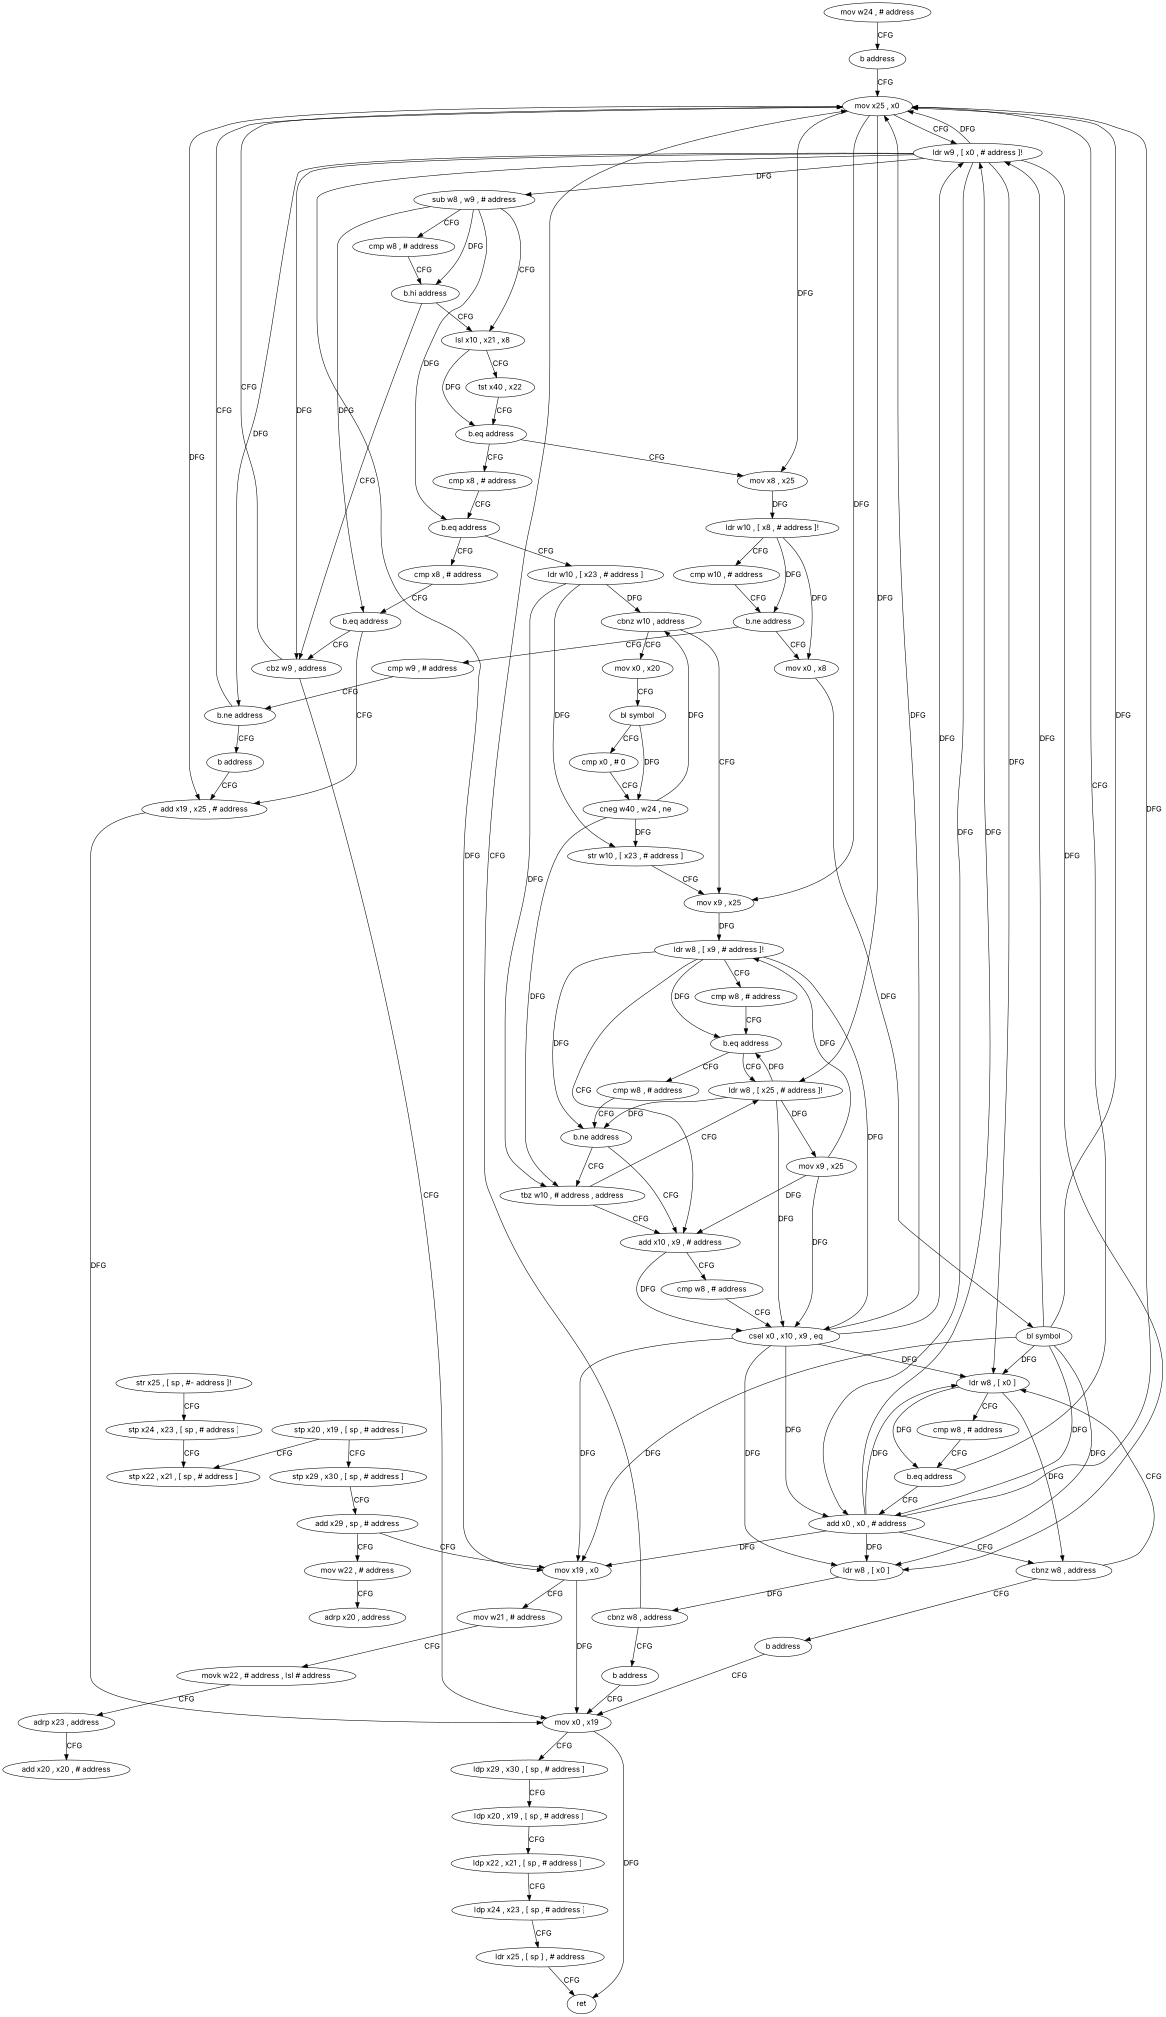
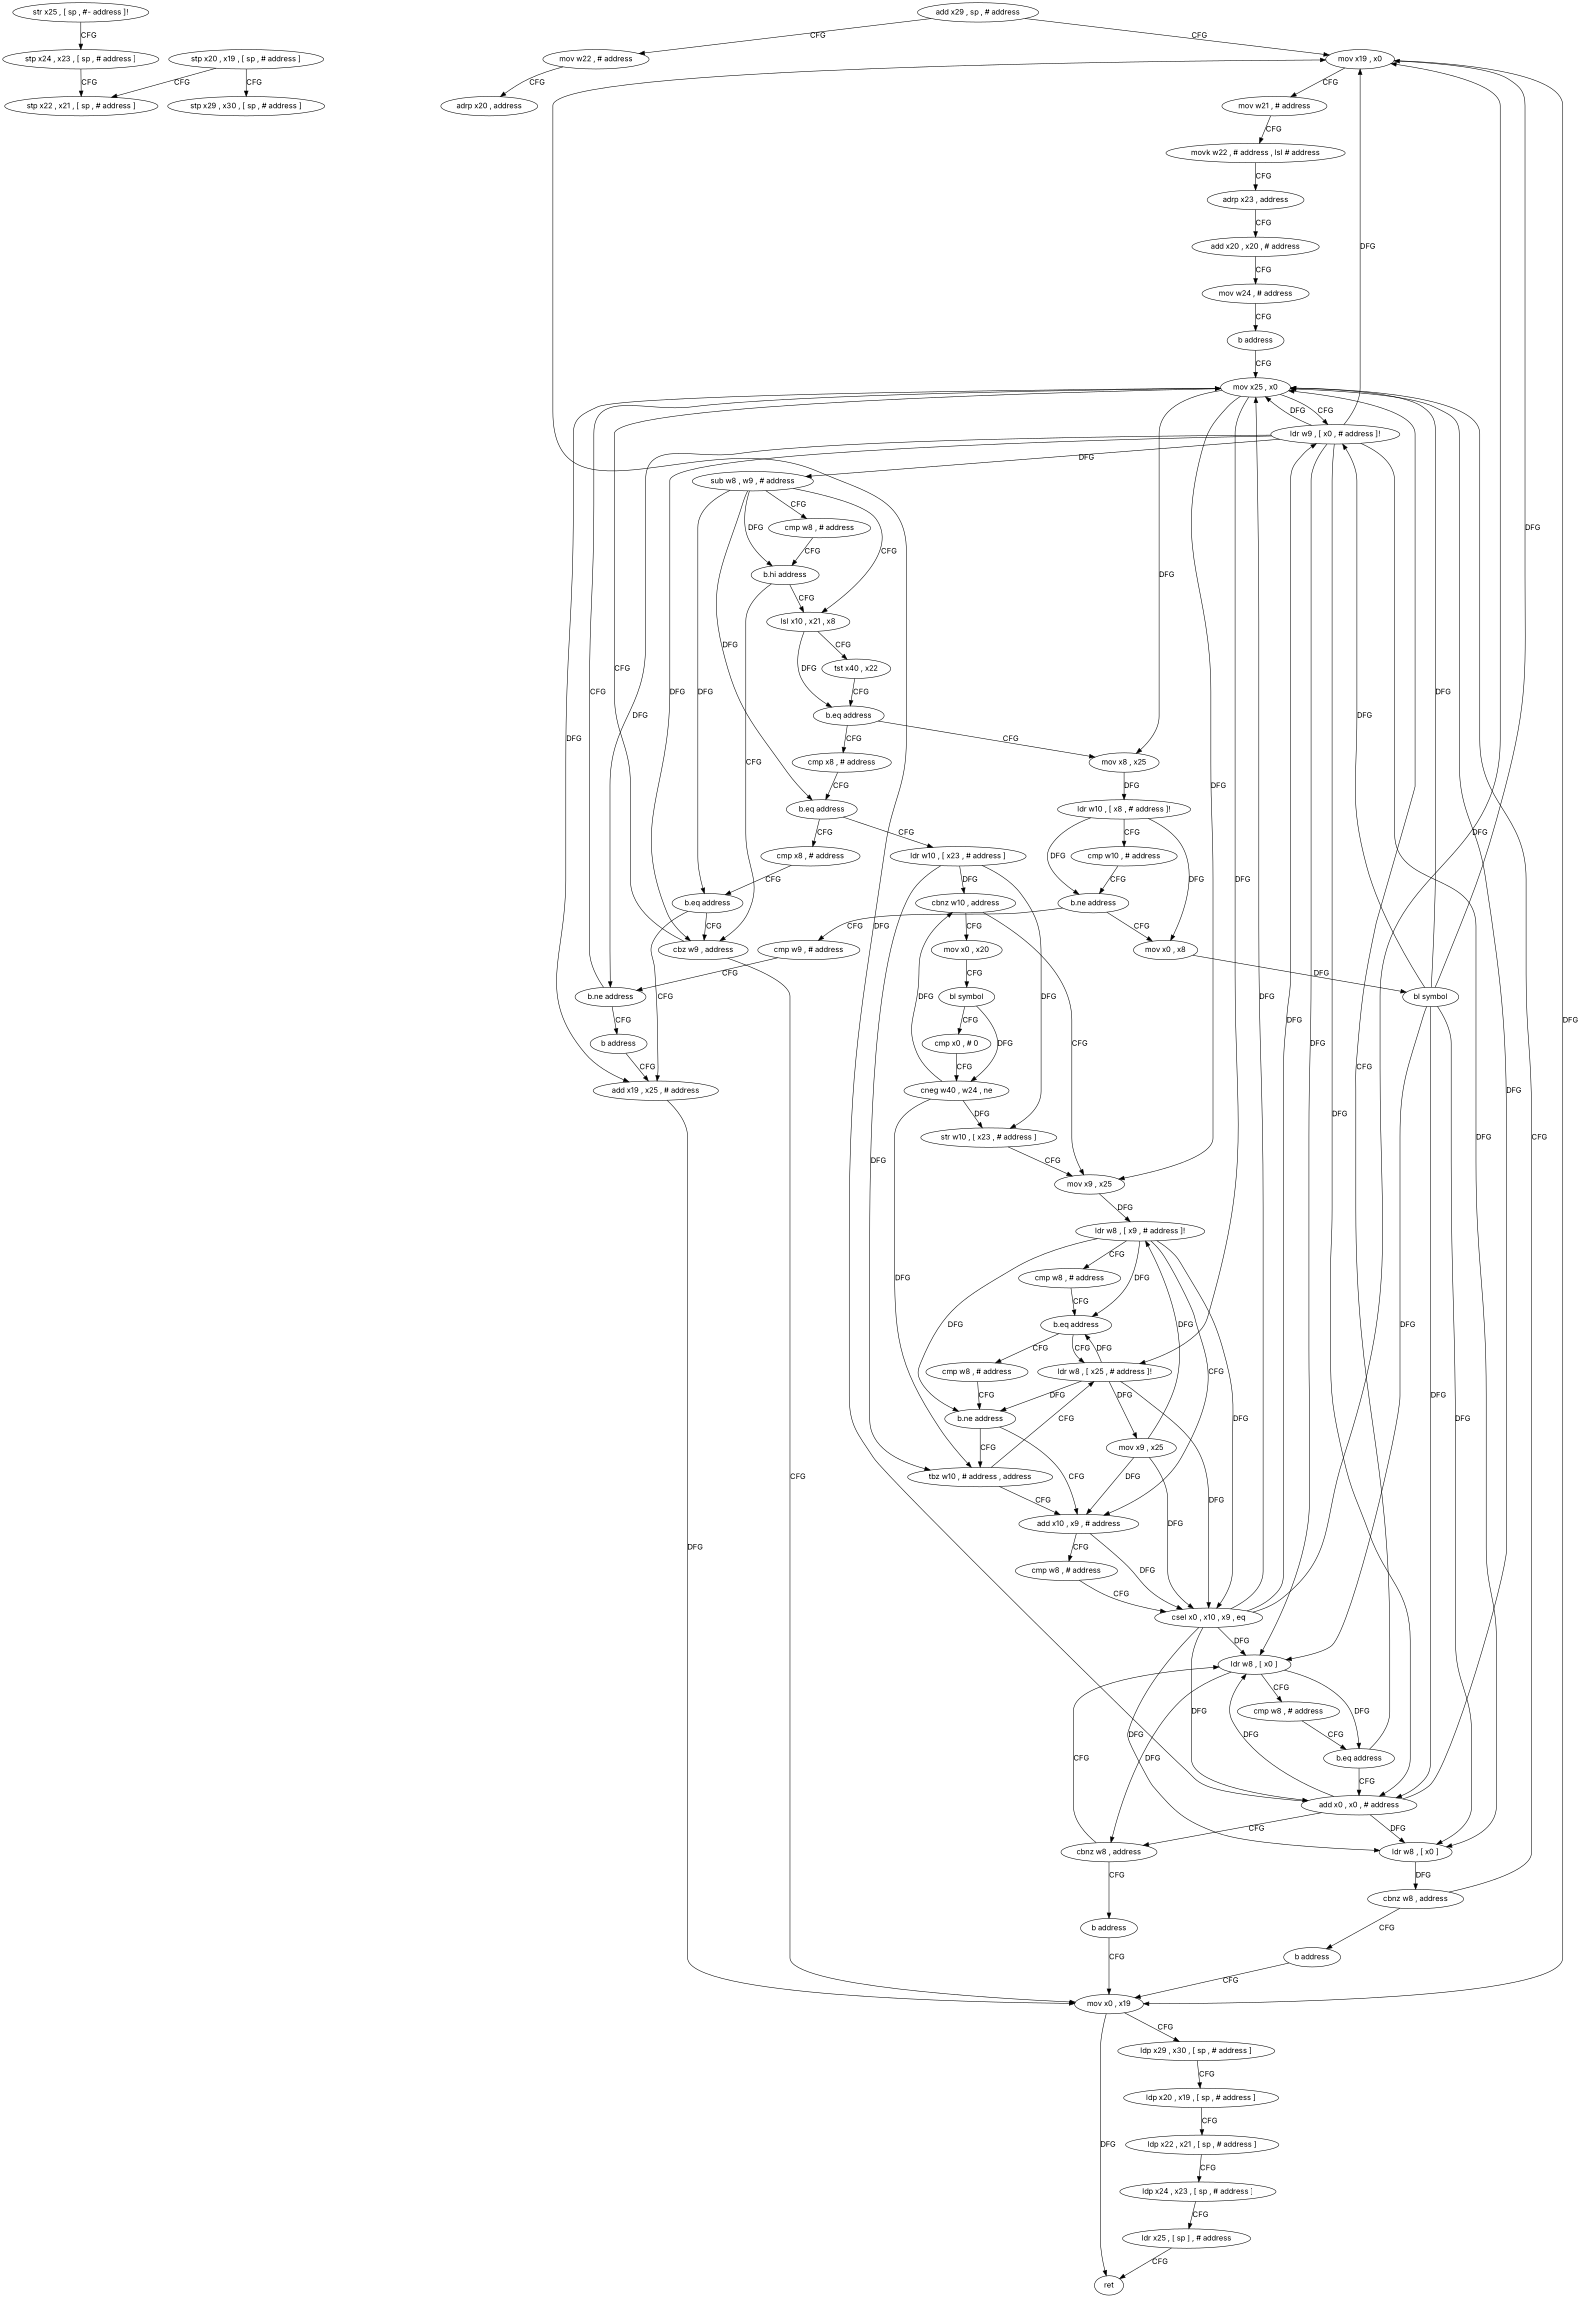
edge "add x20 , x20 , # address" -> "mov w24 , # address": added, label "CFG"
edge "add x0 , x0 , # address" -> "ldr w9 , [ x0 , # address ]!": removed, label "DFG"
edge "stp x29 , x30 , [ sp , # address ]" -> "add x29 , sp , # address": removed, label "CFG"
